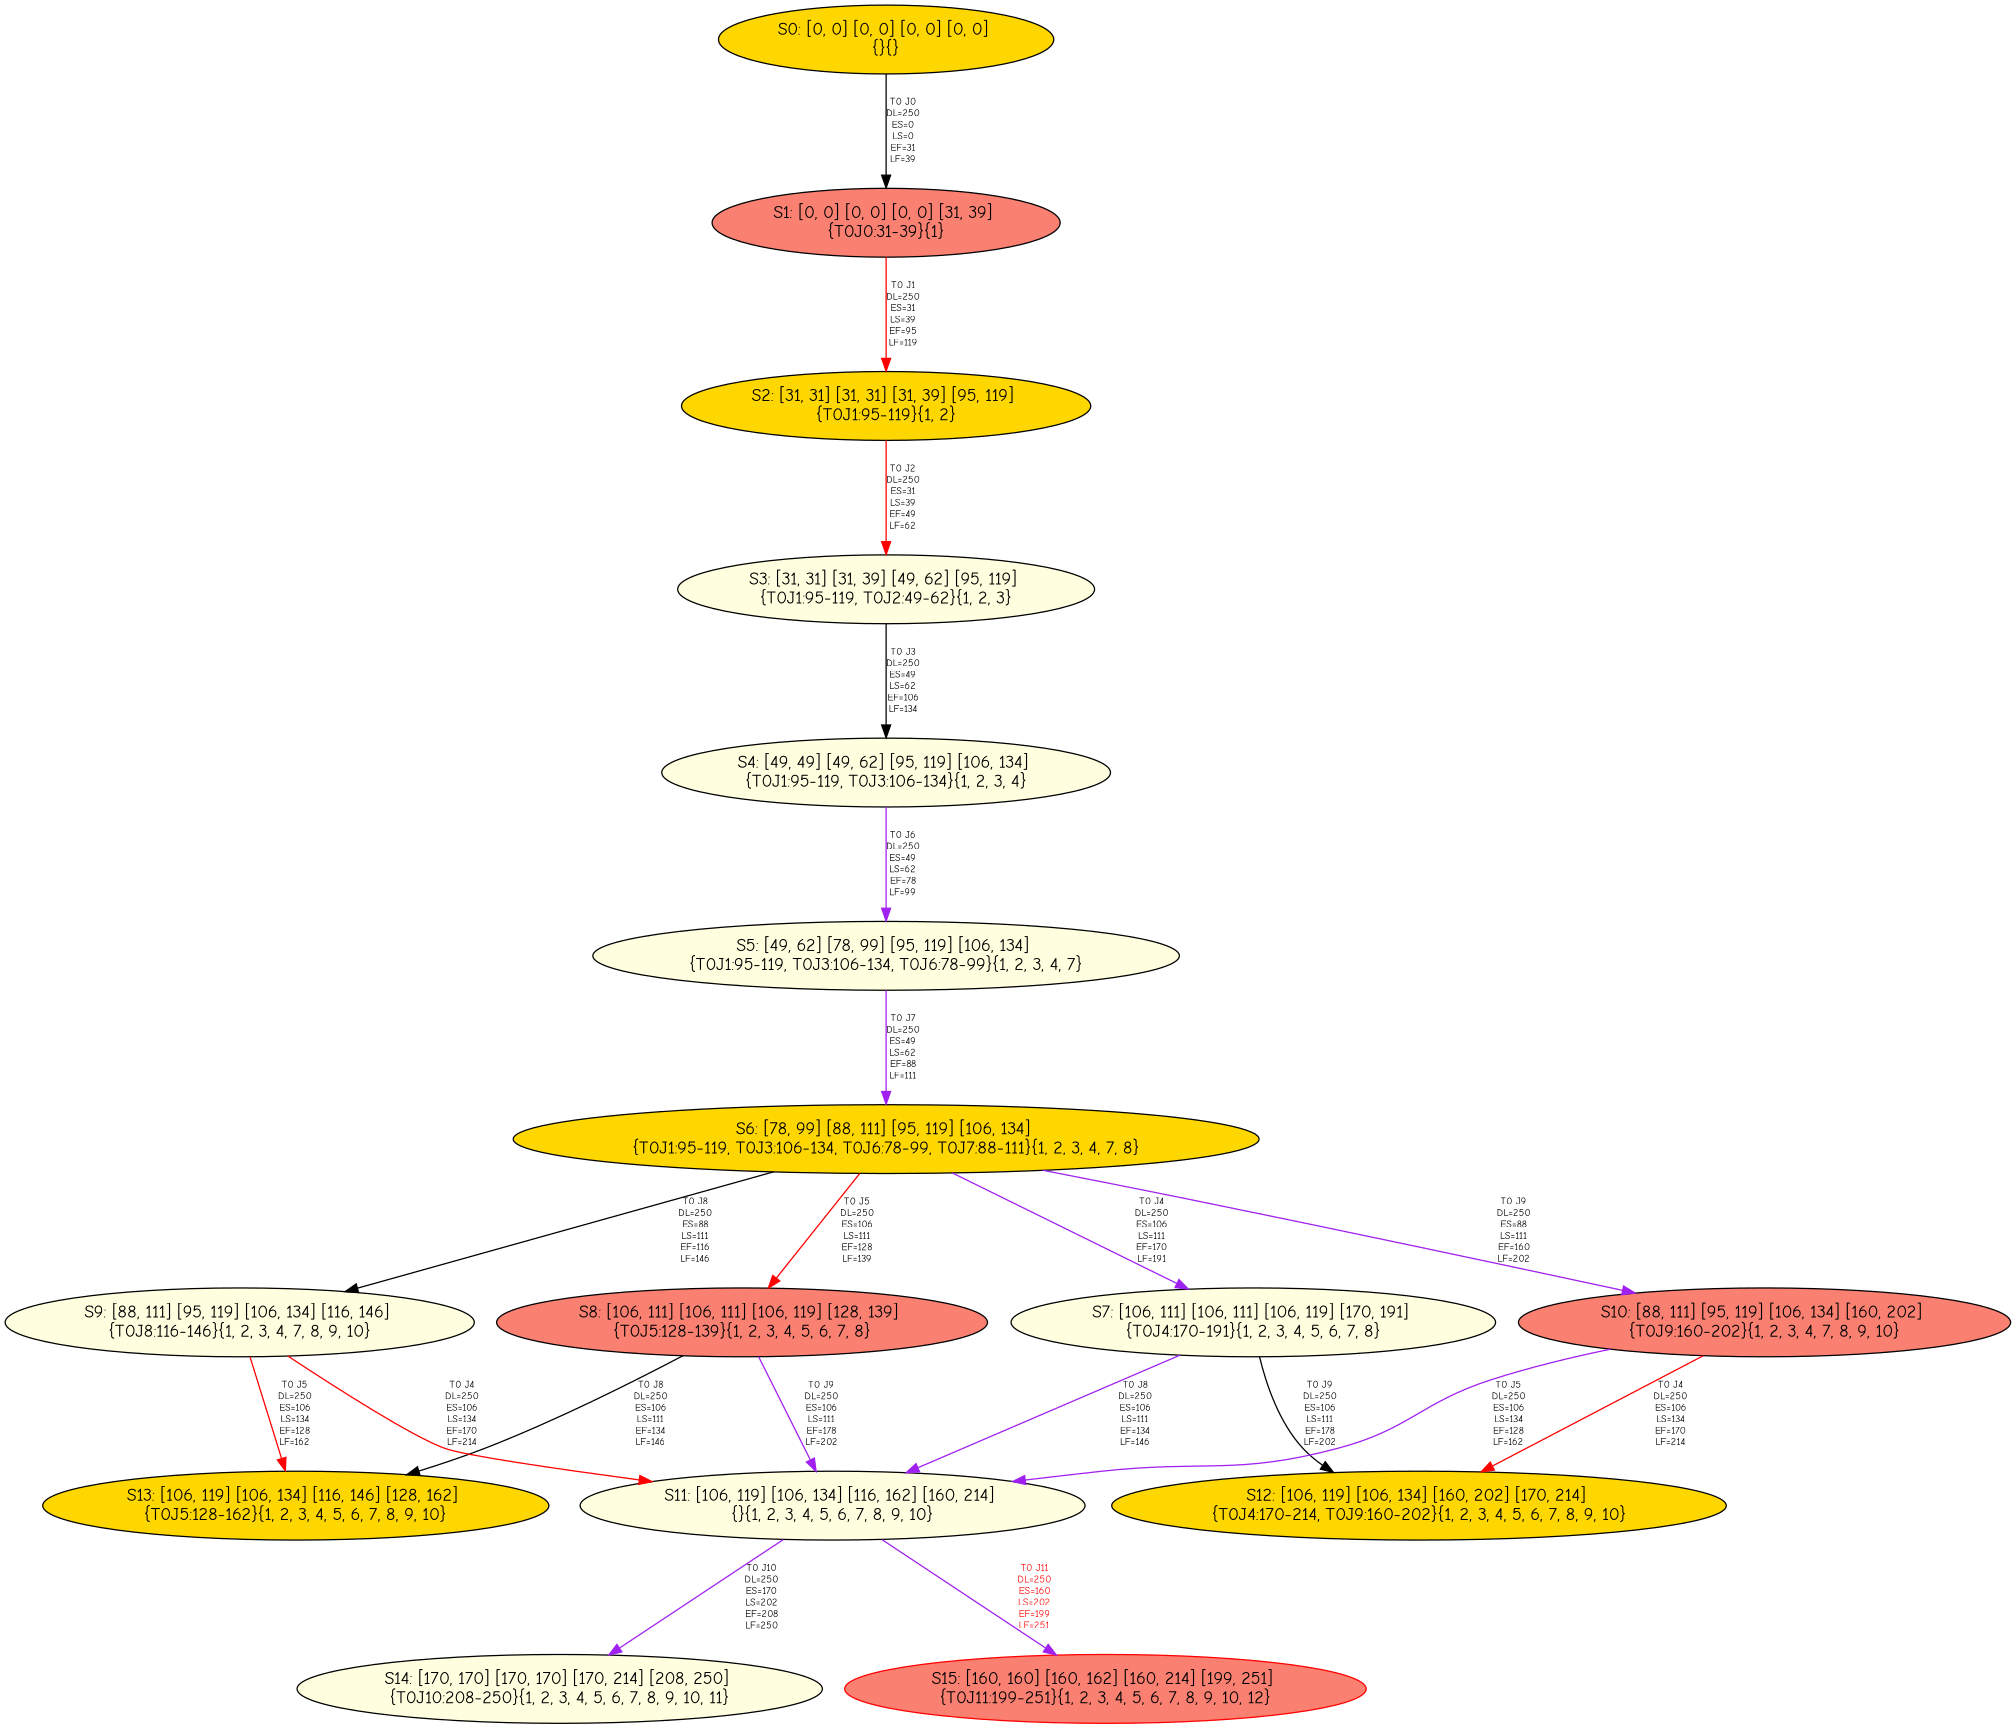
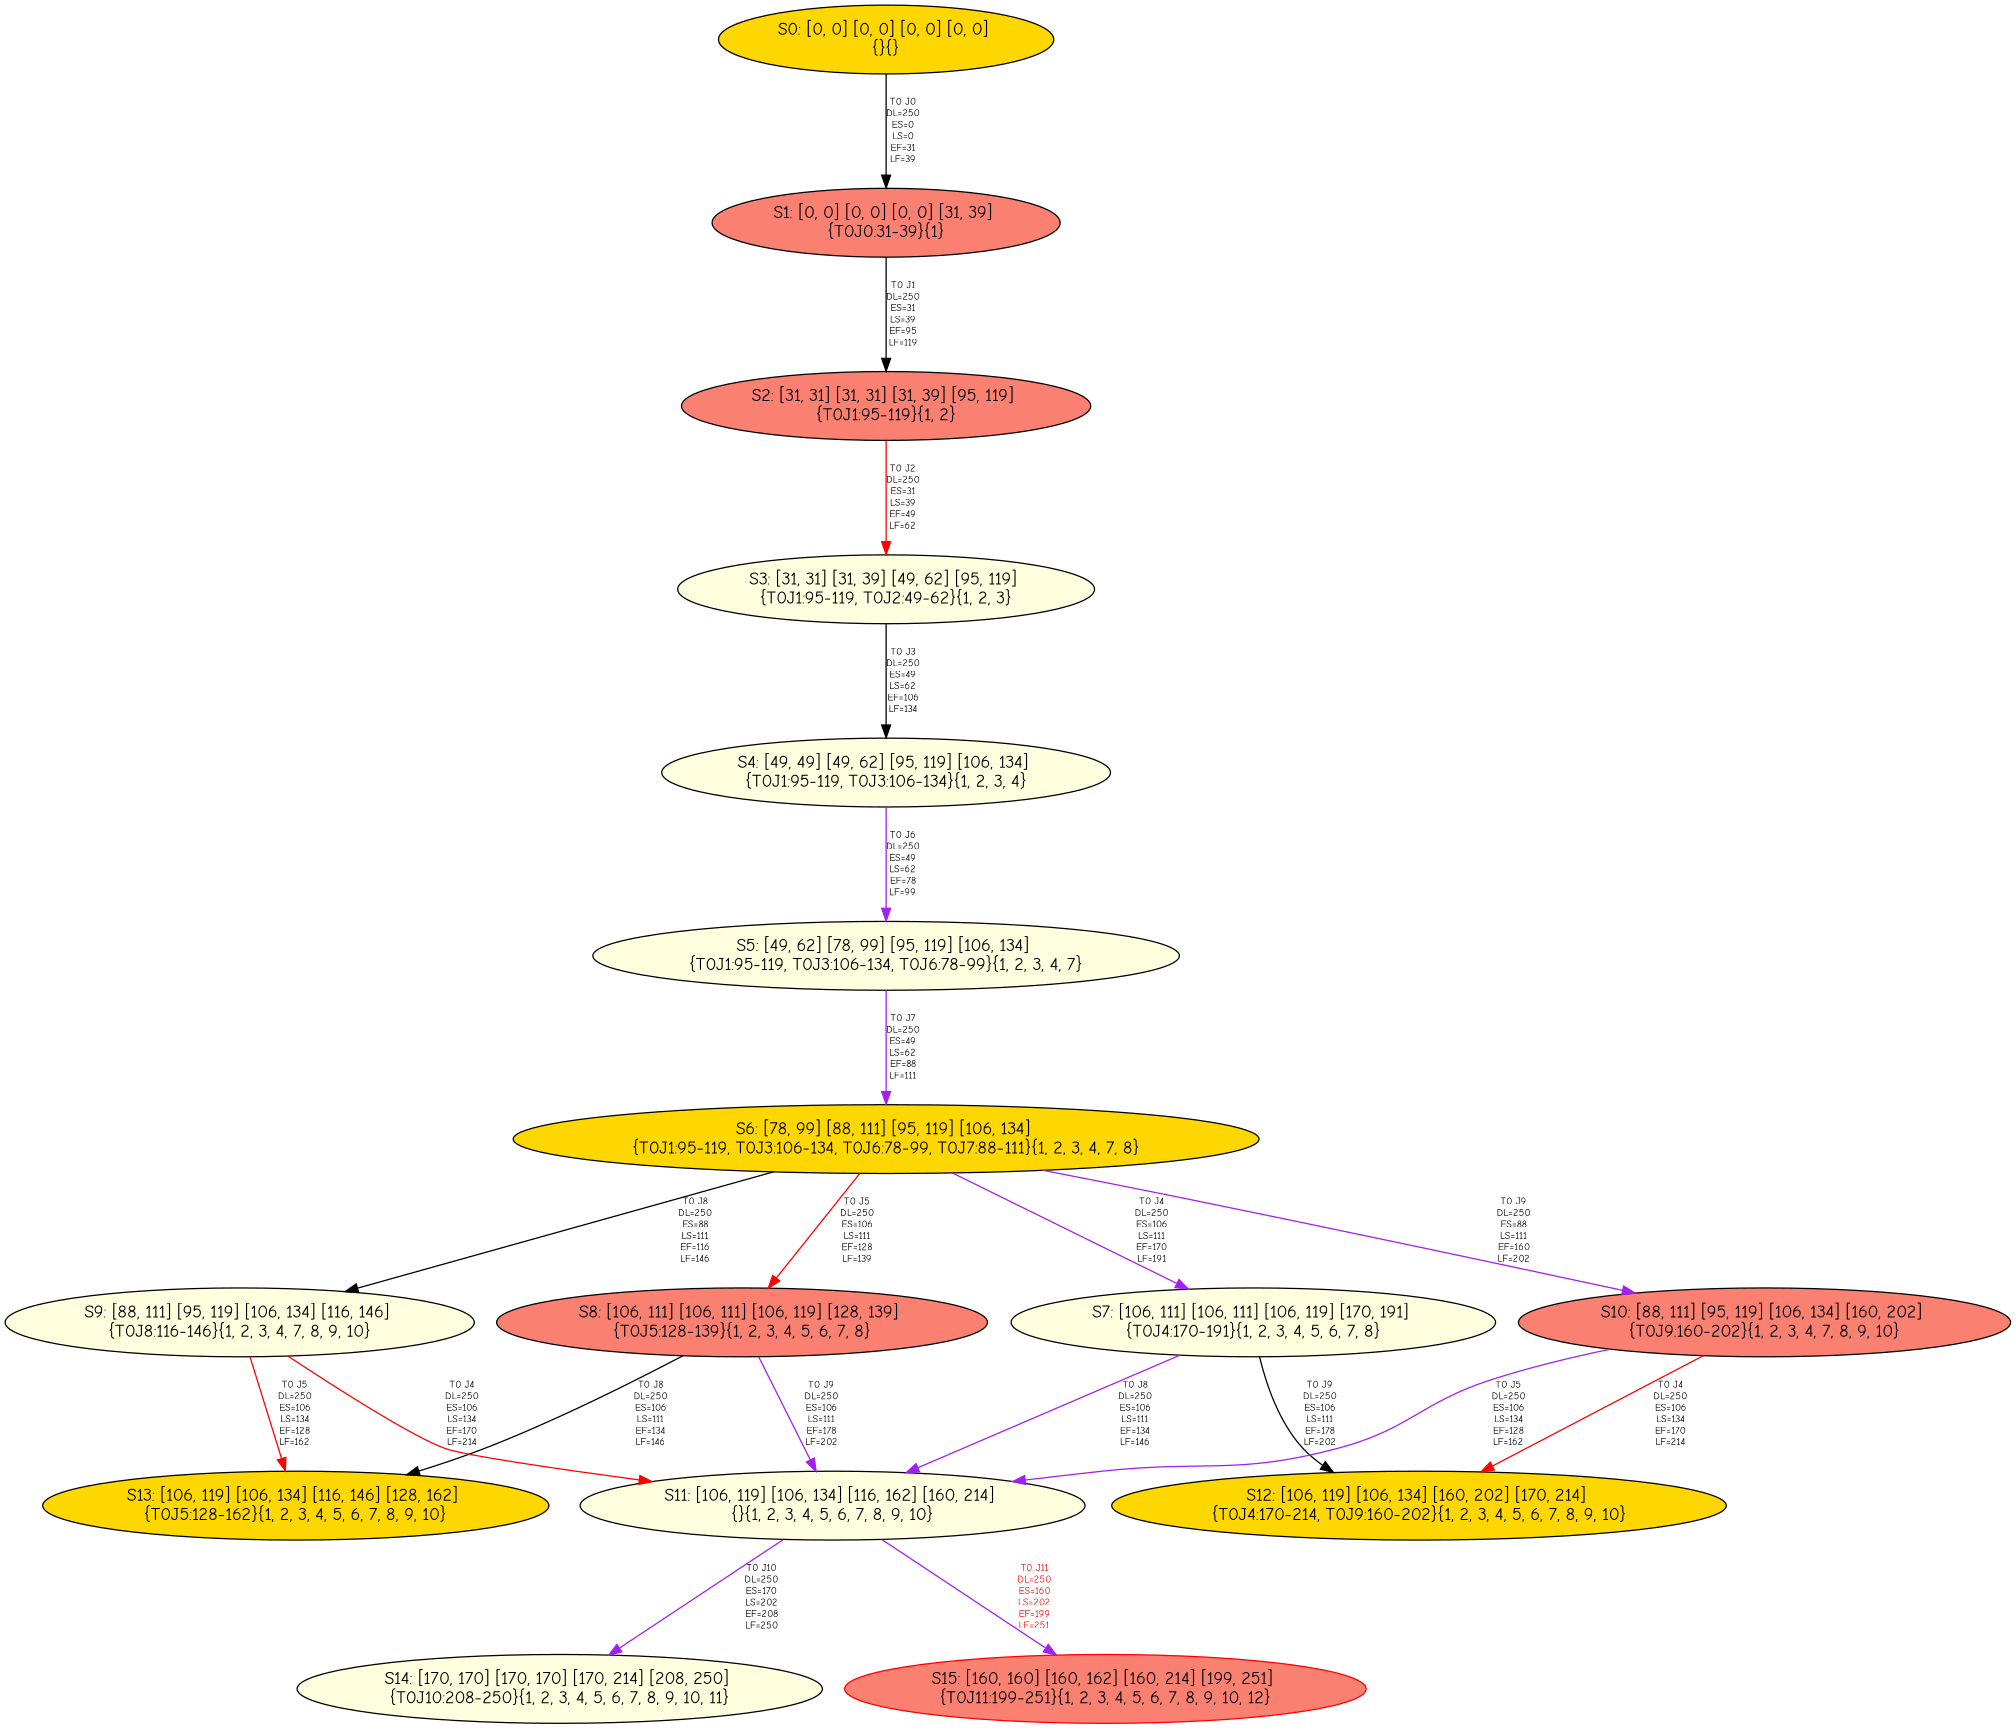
edge "S1: [0, 0] [0, 0] [0, 0] [31, 39] {T0J0:31-39}{1}" -> "S2: [31, 31] [31, 31] [31, 39] [95, 119] {T0J1:95-119}{1, 2}": color red -> black
node "S2: [31, 31] [31, 31] [31, 39] [95, 119] {T0J1:95-119}{1, 2}": fillcolor gold -> salmon
